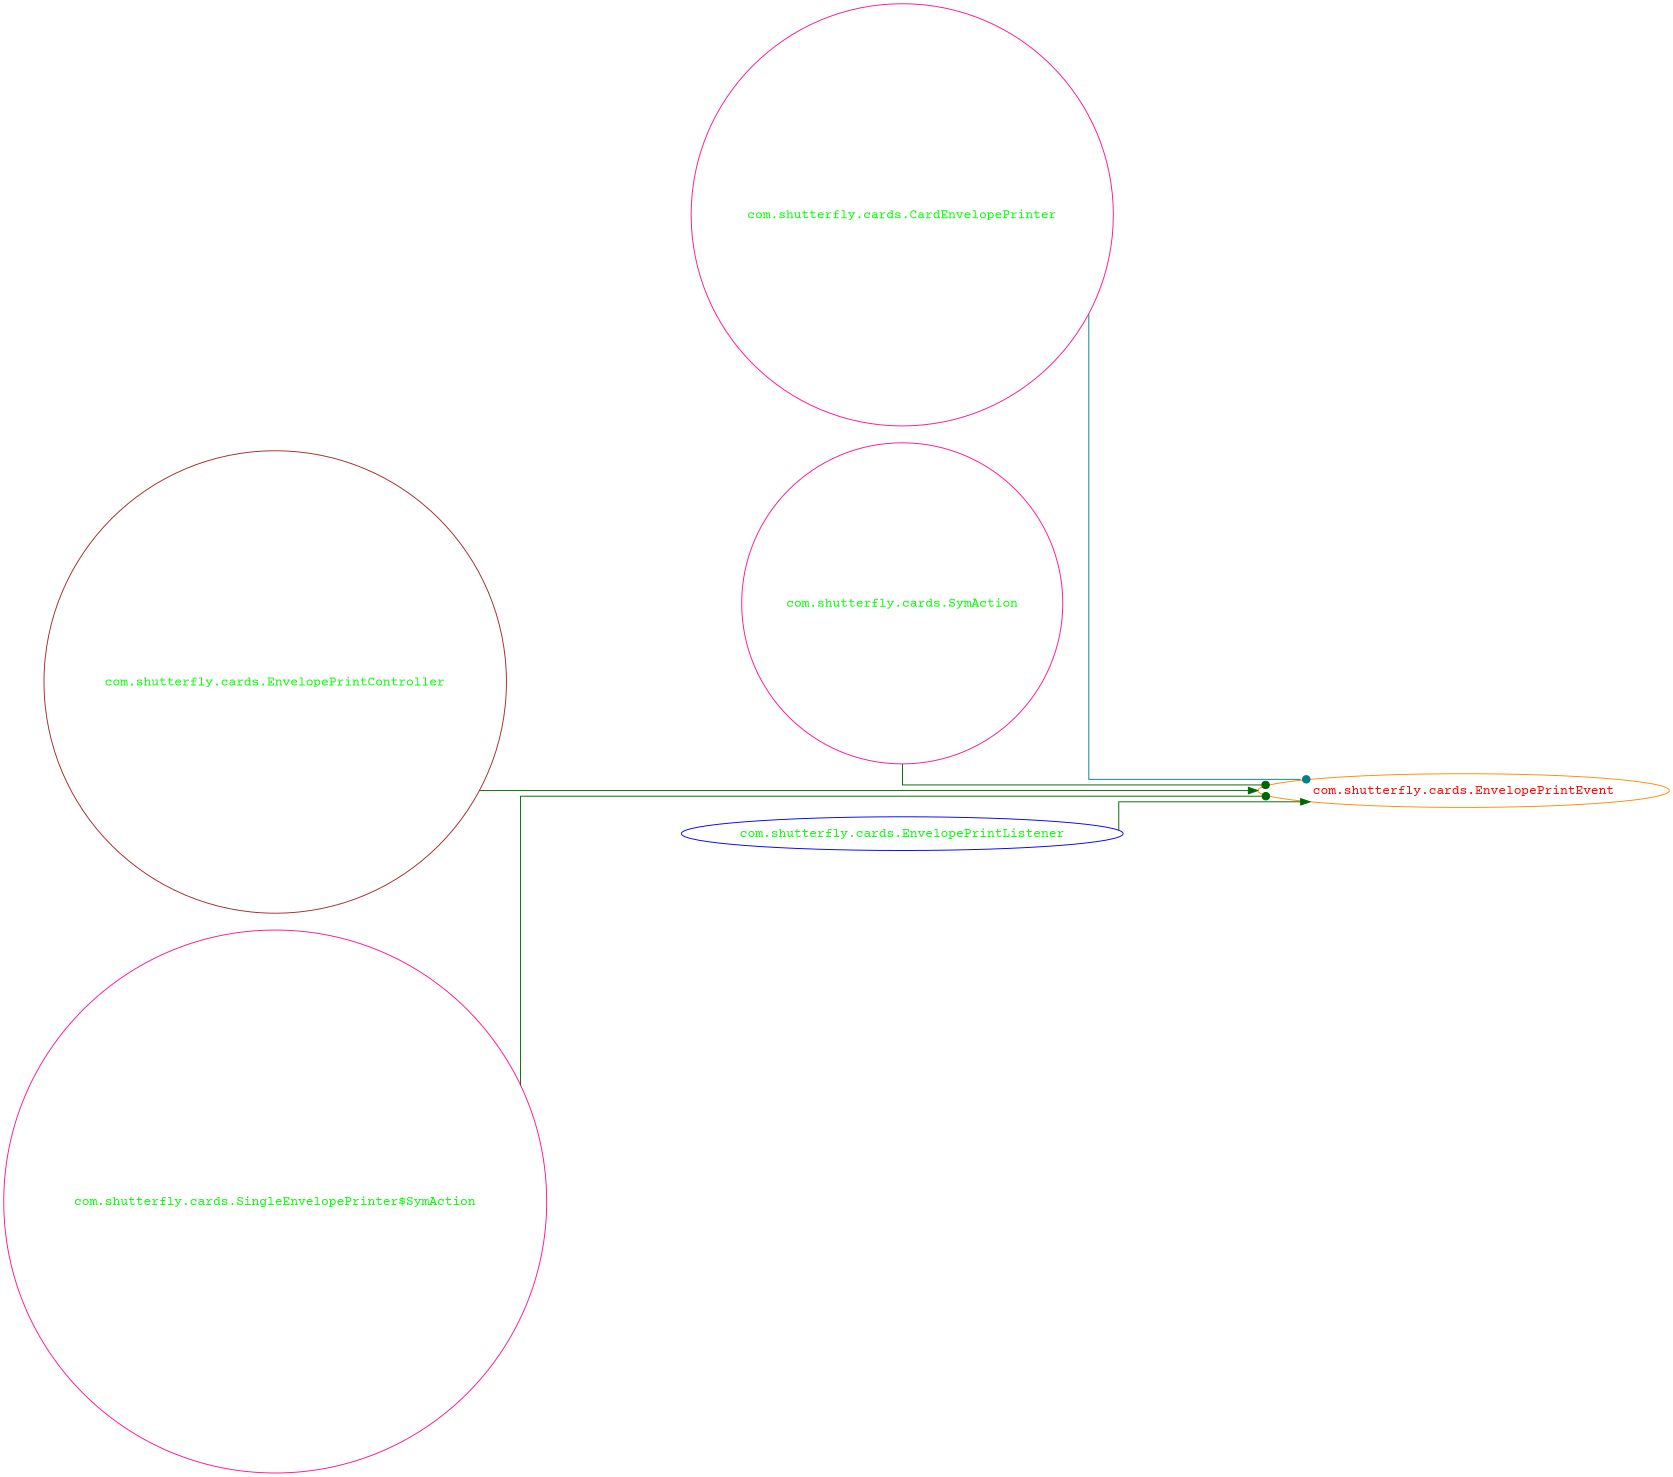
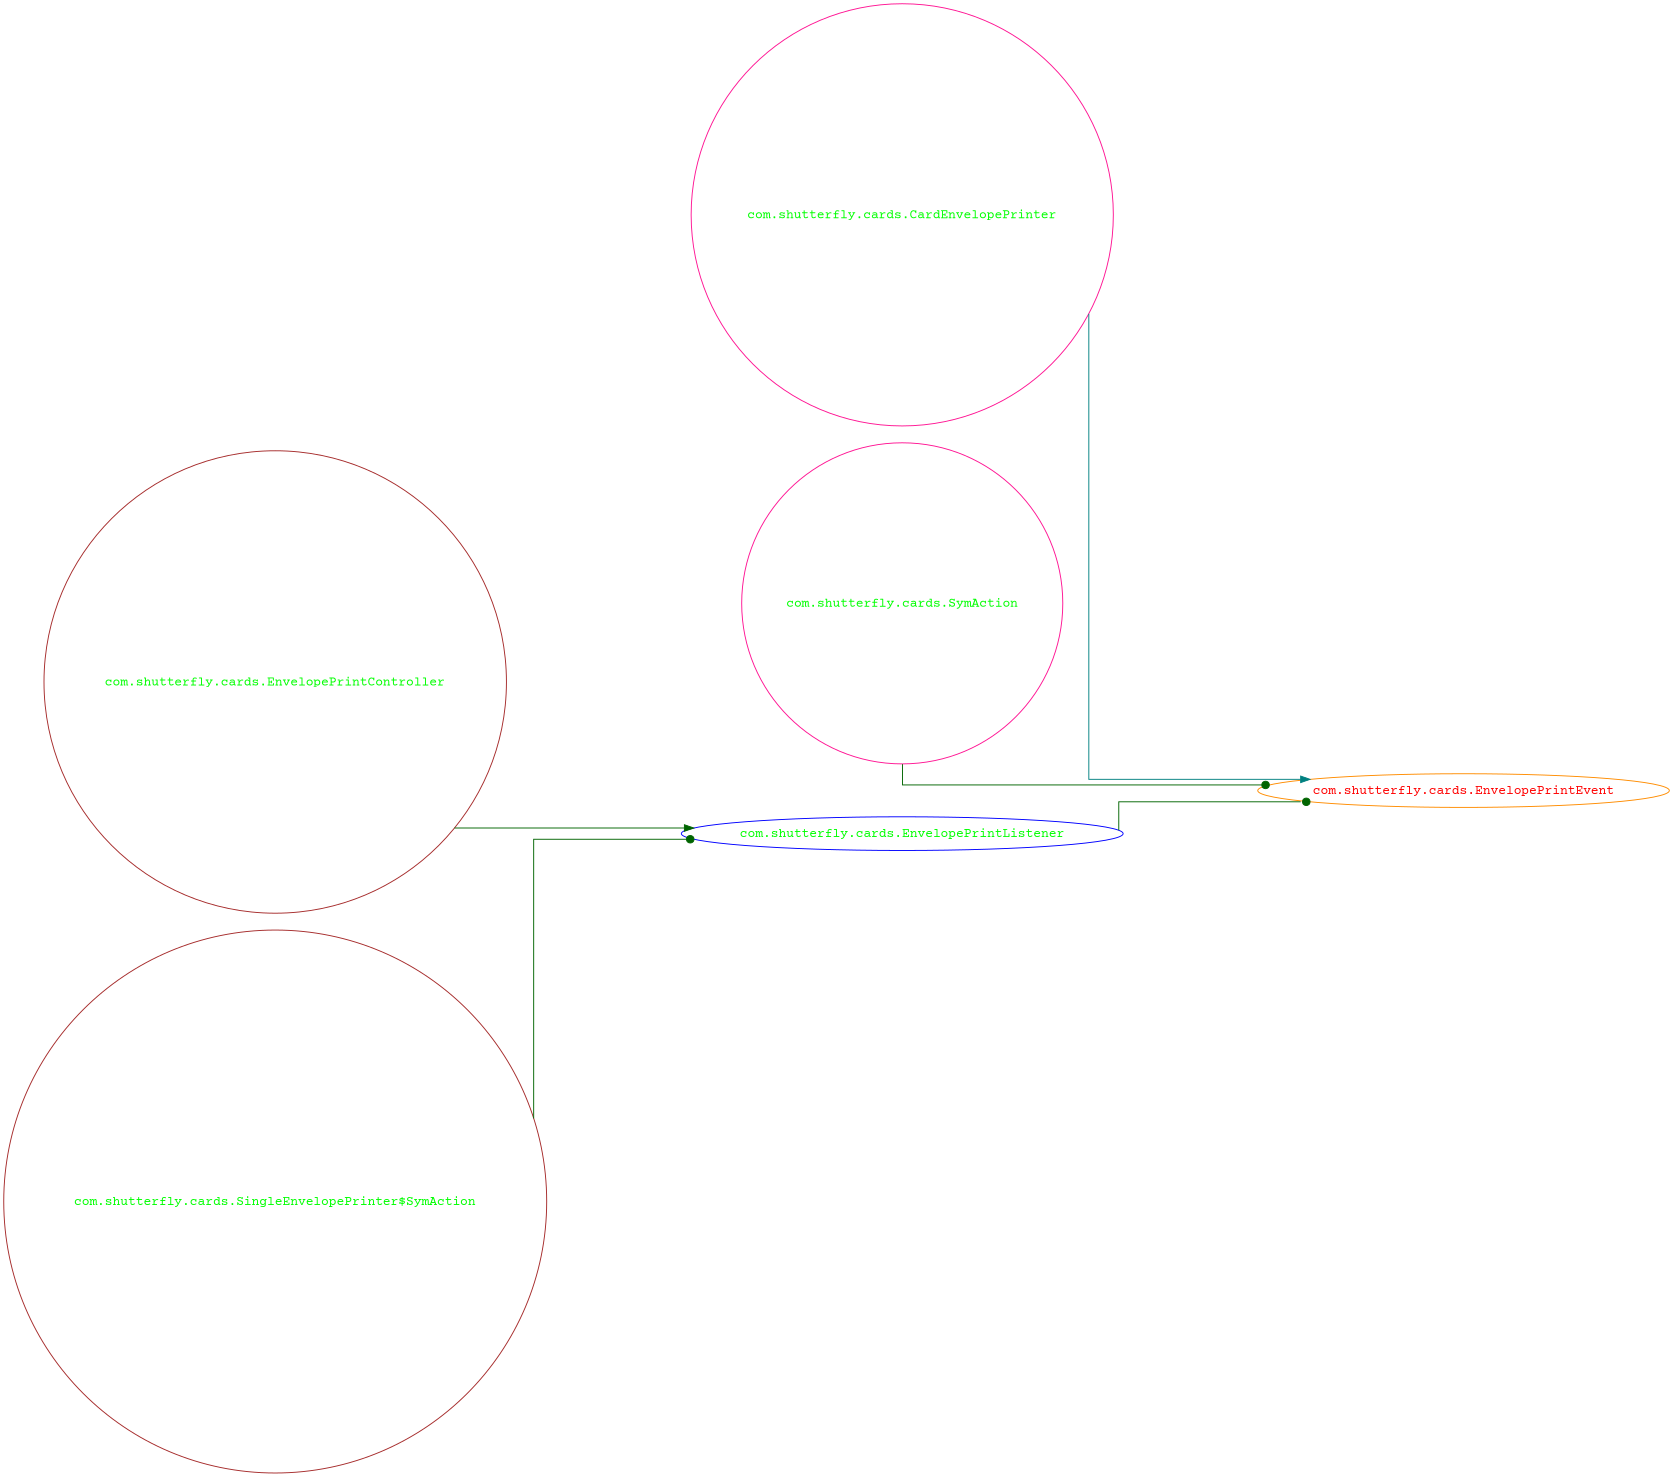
edge "com.shutterfly.cards.CardEnvelopePrinter" -> "com.shutterfly.cards.EnvelopePrintEvent": arrowhead dot -> normal
edge "com.shutterfly.cards.EnvelopePrintController" -> "com.shutterfly.cards.EnvelopePrintEvent": now "com.shutterfly.cards.EnvelopePrintController" -> "com.shutterfly.cards.EnvelopePrintListener"
edge "com.shutterfly.cards.SingleEnvelopePrinter$SymAction" -> "com.shutterfly.cards.EnvelopePrintEvent": now "com.shutterfly.cards.SingleEnvelopePrinter$SymAction" -> "com.shutterfly.cards.EnvelopePrintListener"
edge "com.shutterfly.cards.EnvelopePrintListener" -> "com.shutterfly.cards.EnvelopePrintEvent": arrowhead normal -> dot
node "com.shutterfly.cards.SingleEnvelopePrinter$SymAction": color deeppink -> brown
